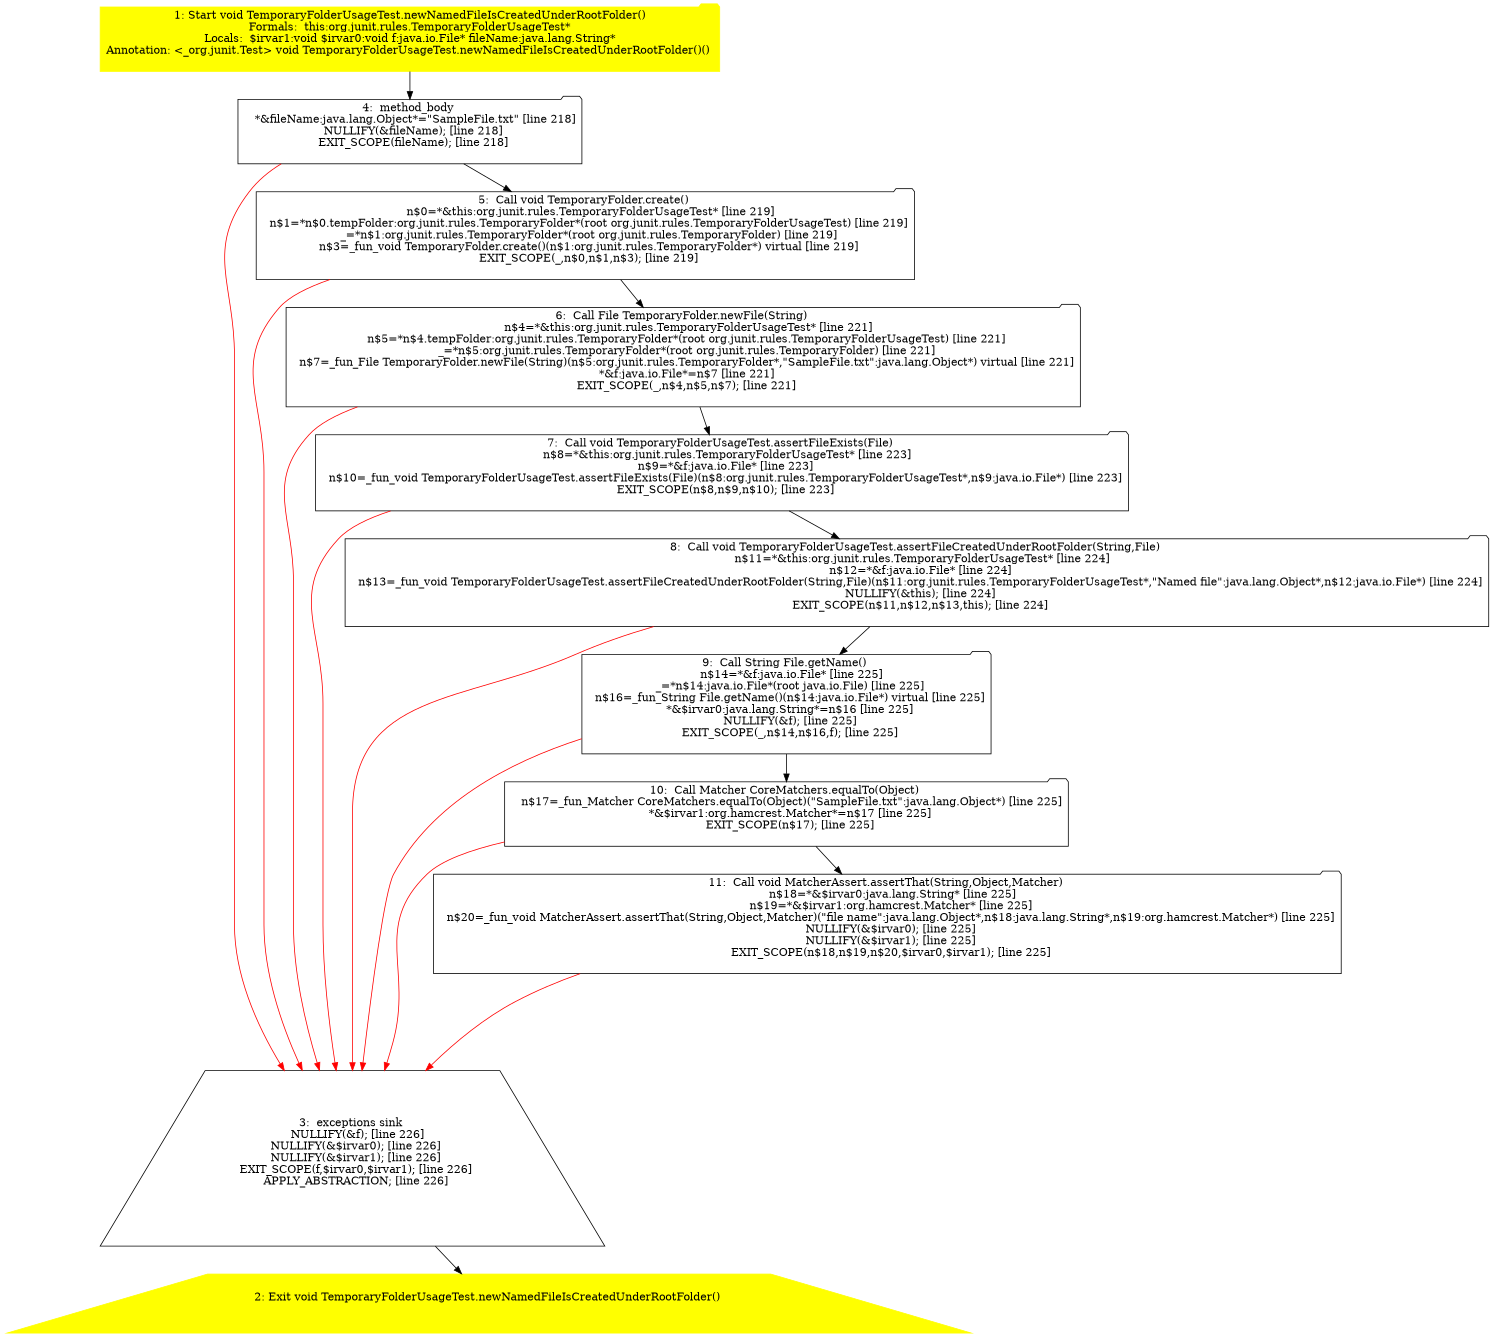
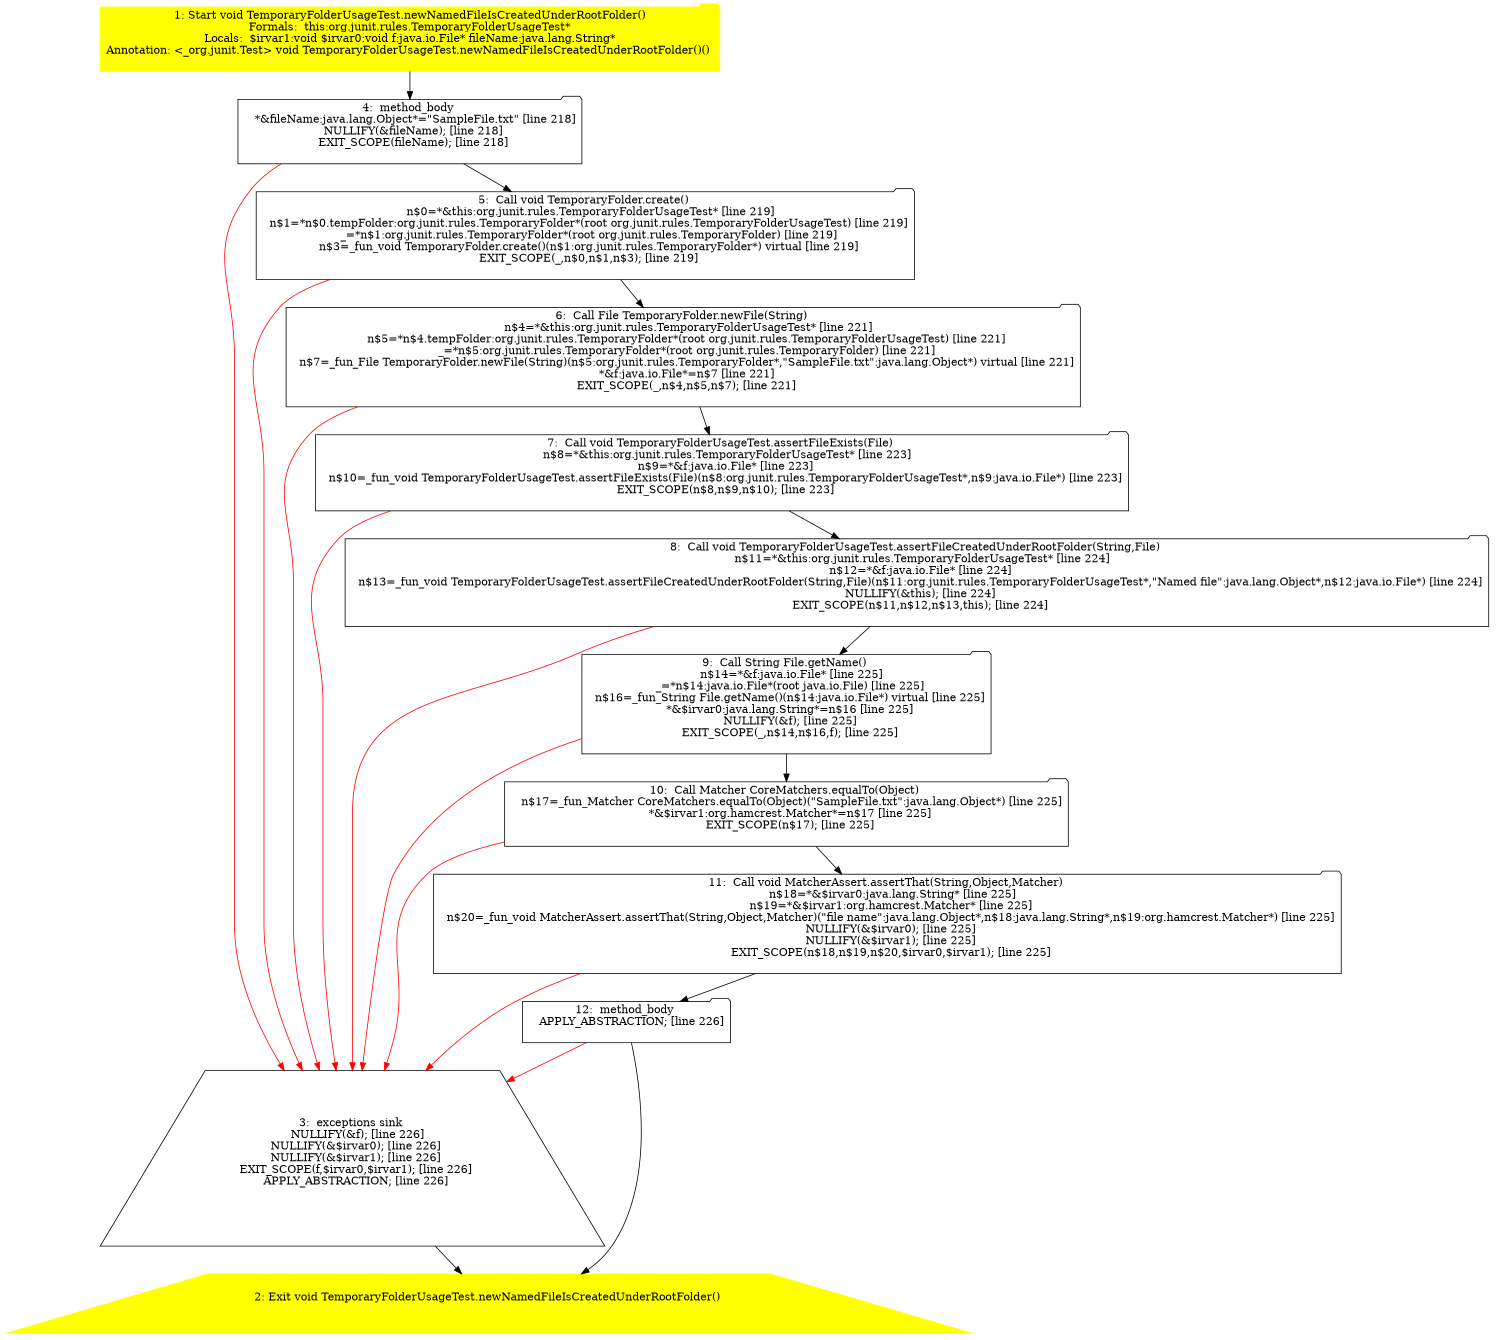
node "12:  method_body APPLY_ABSTRACTION; [line 226]": added
